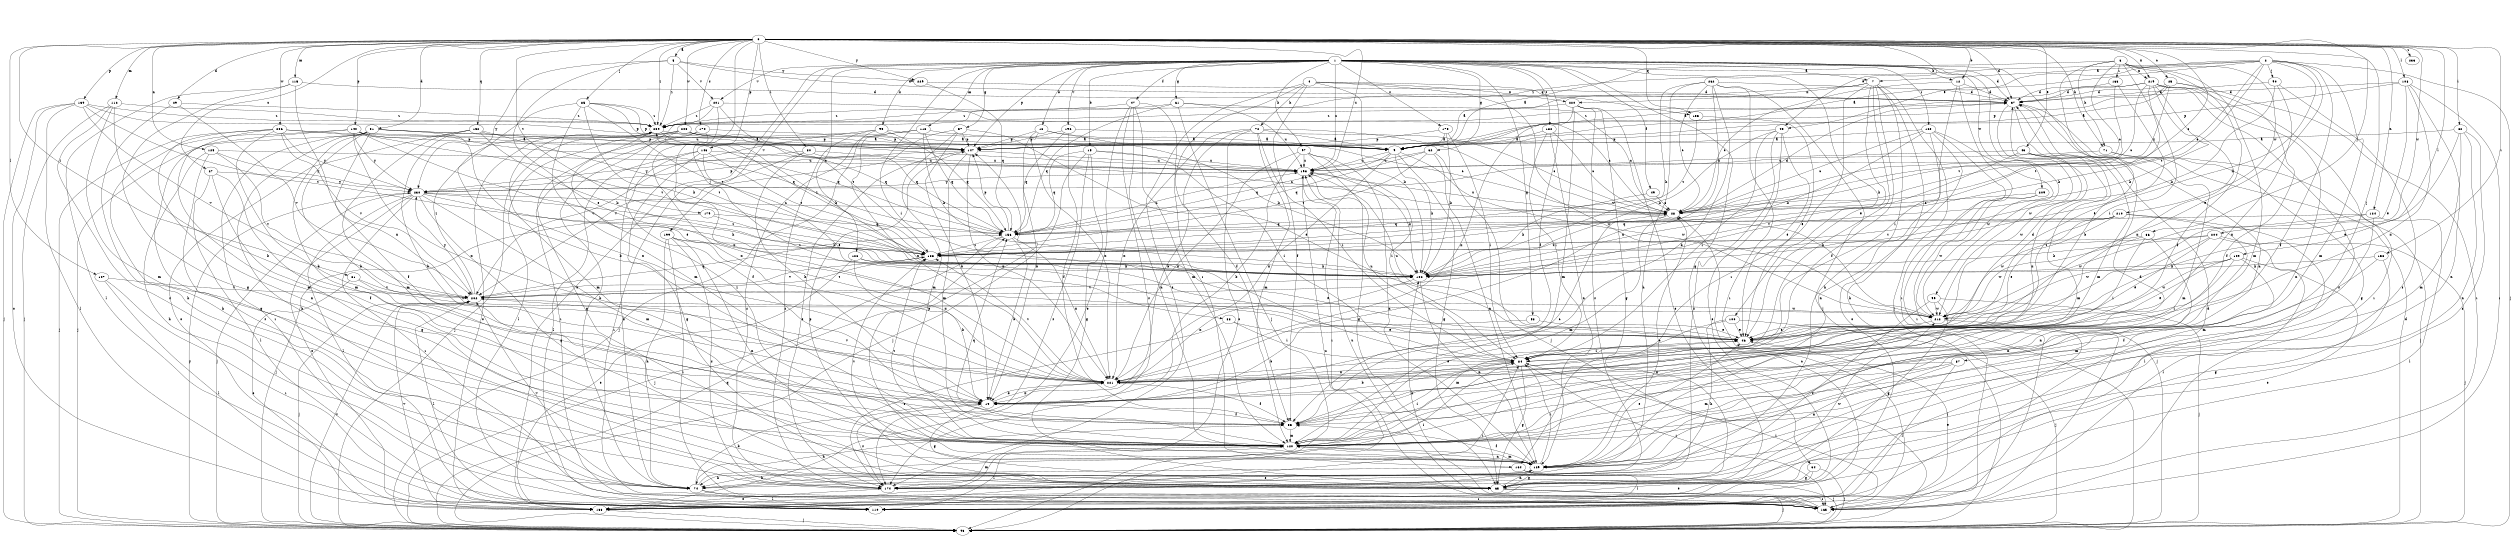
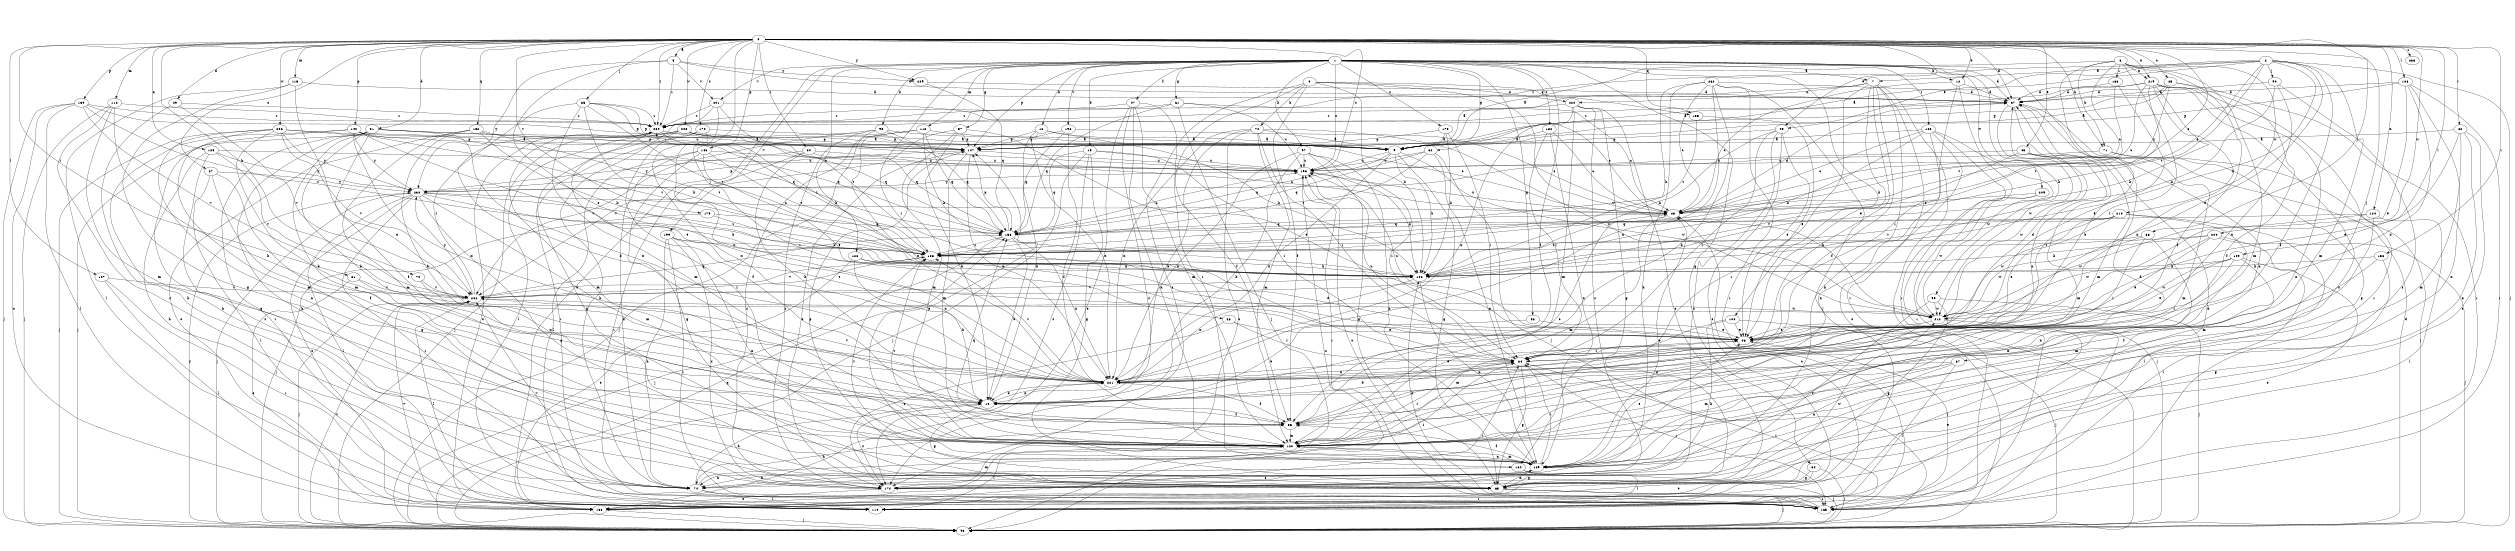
node "49": removed
node "70": added
edge "7" -> "165": label "h" -> "r"
